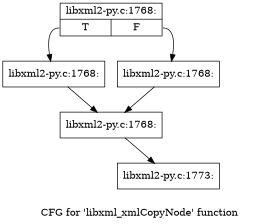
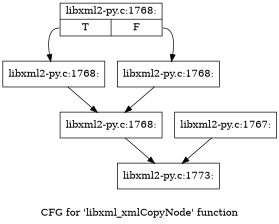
node "libxml2-py.c:1767:": added
